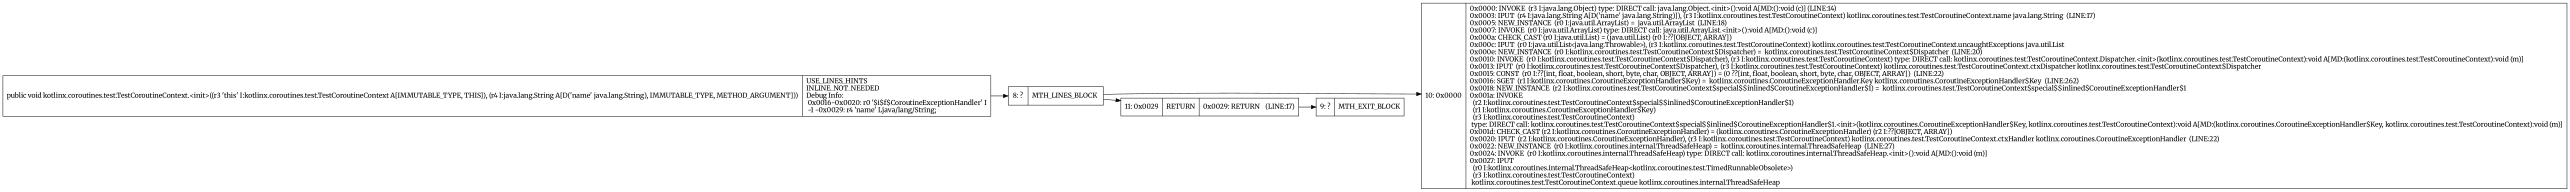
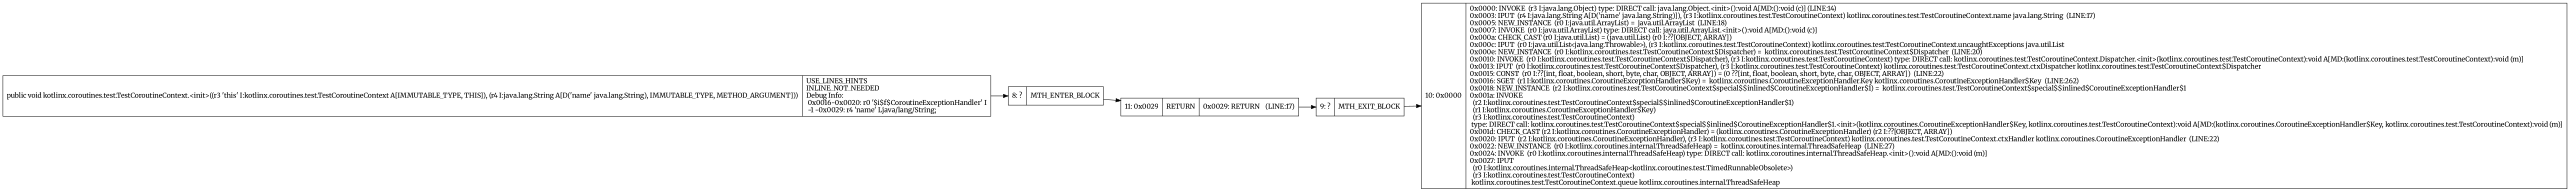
edge "8: ?" -> "10: 0x0000": now "9: ?" -> "10: 0x0000"
node "8: ?": text "MTH_LINES_BLOCK" -> "MTH_ENTER_BLOCK"
